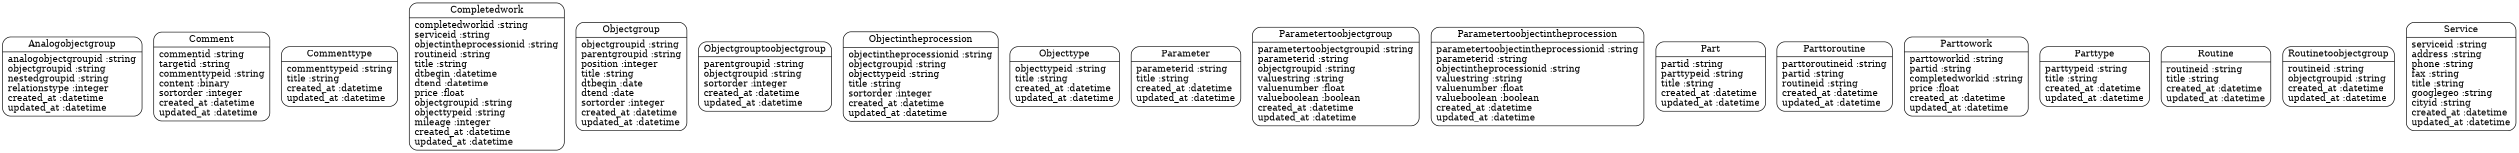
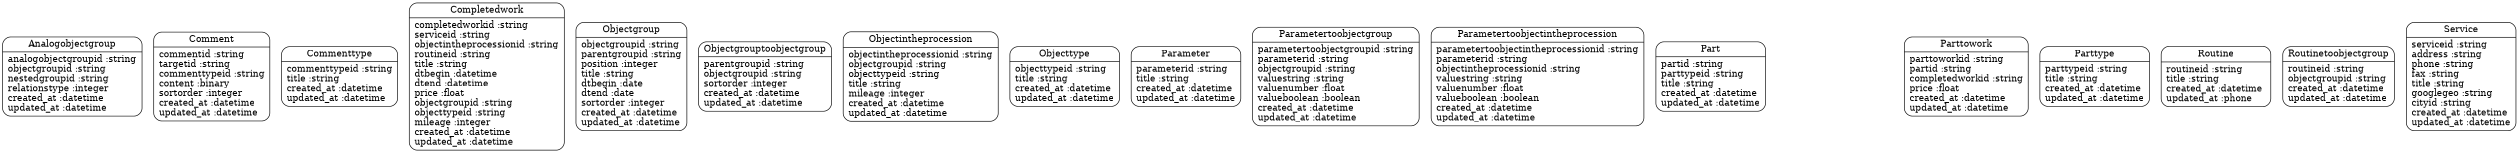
node "Parttoroutine": removed
node "Objectintheprocession": text "sortorder :integer" -> "mileage :integer"
node "Routine": text "updated_at :datetime" -> "updated_at :phone"
